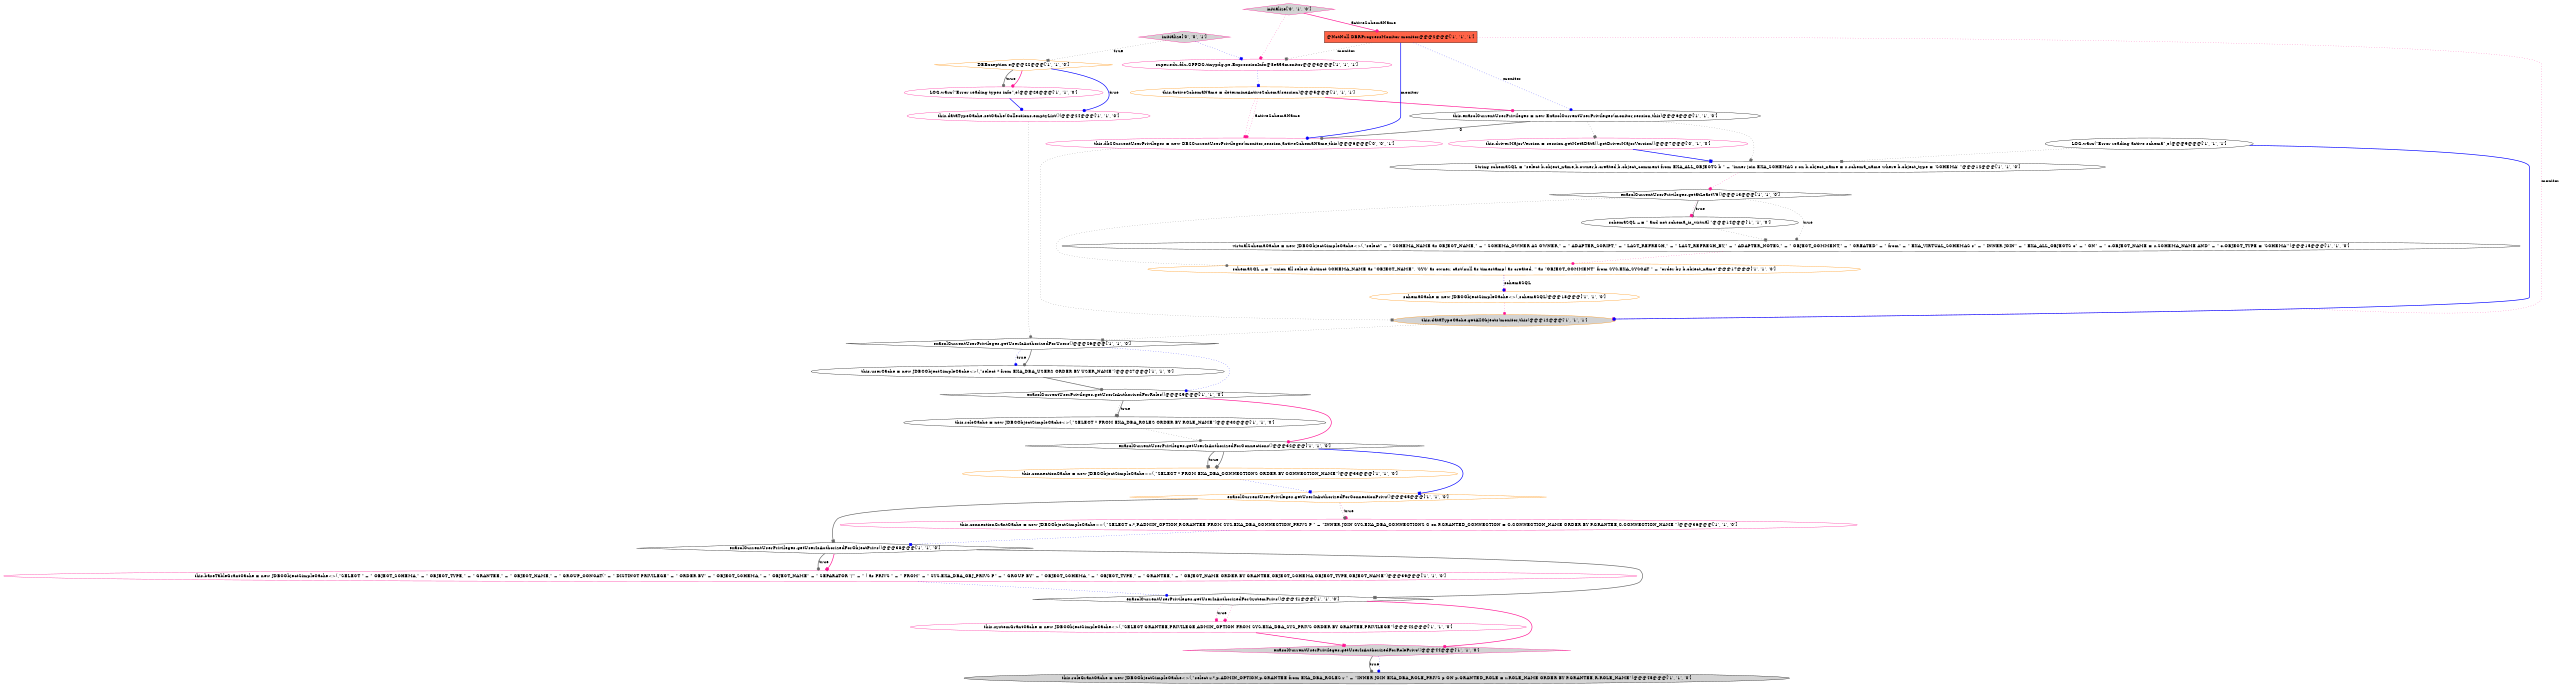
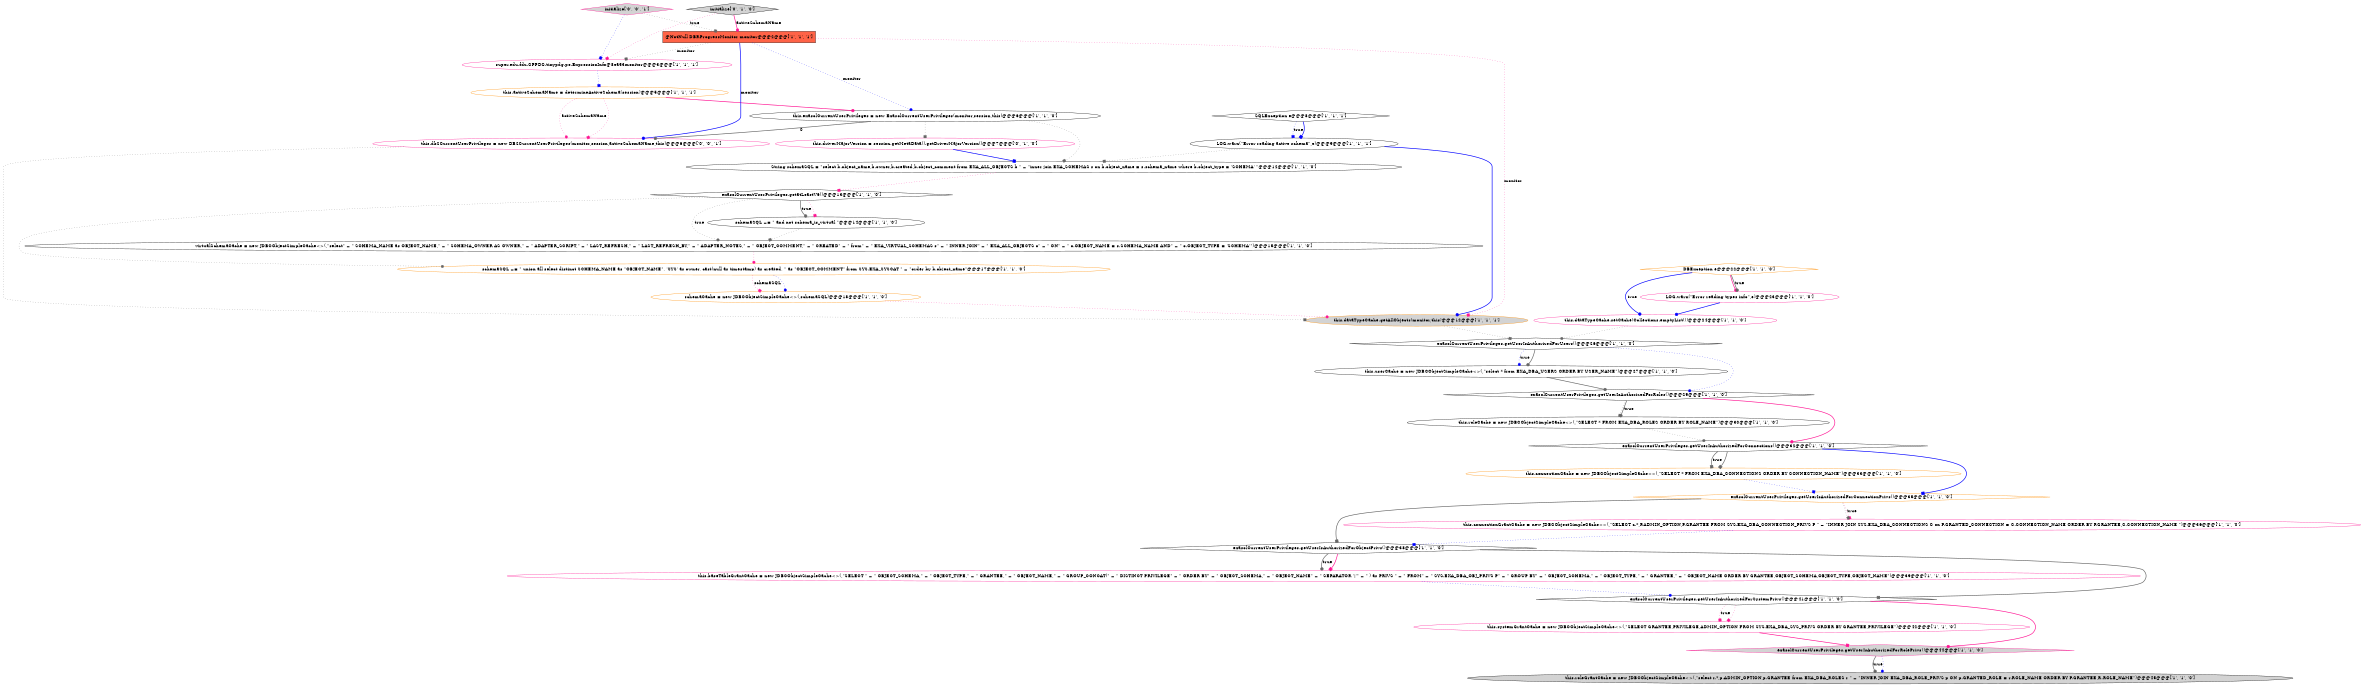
node "initialize['0', '1', '0']": color deeppink -> black
edge "initialize['0', '0', '1']" -> "DBException e@@@22@@@['1', '1', '0']": now "initialize['0', '0', '1']" -> "@NotNull DBRProgressMonitor monitor@@@2@@@['1', '1', '1']"
node "SQLException e@@@8@@@['1', '1', '1']": added
